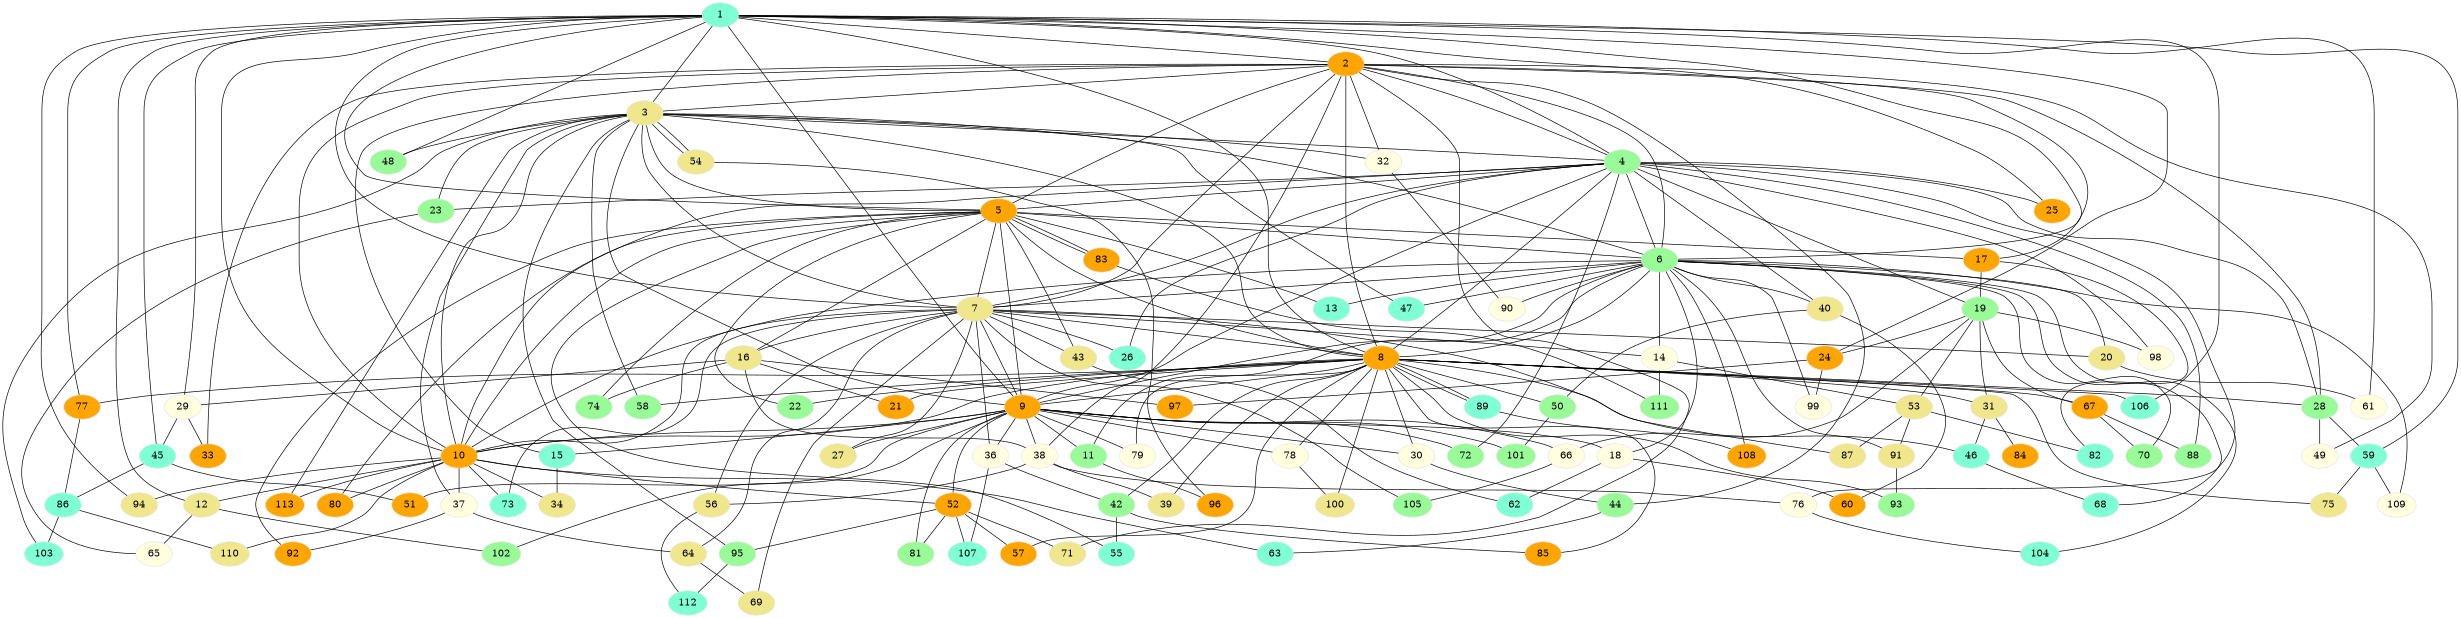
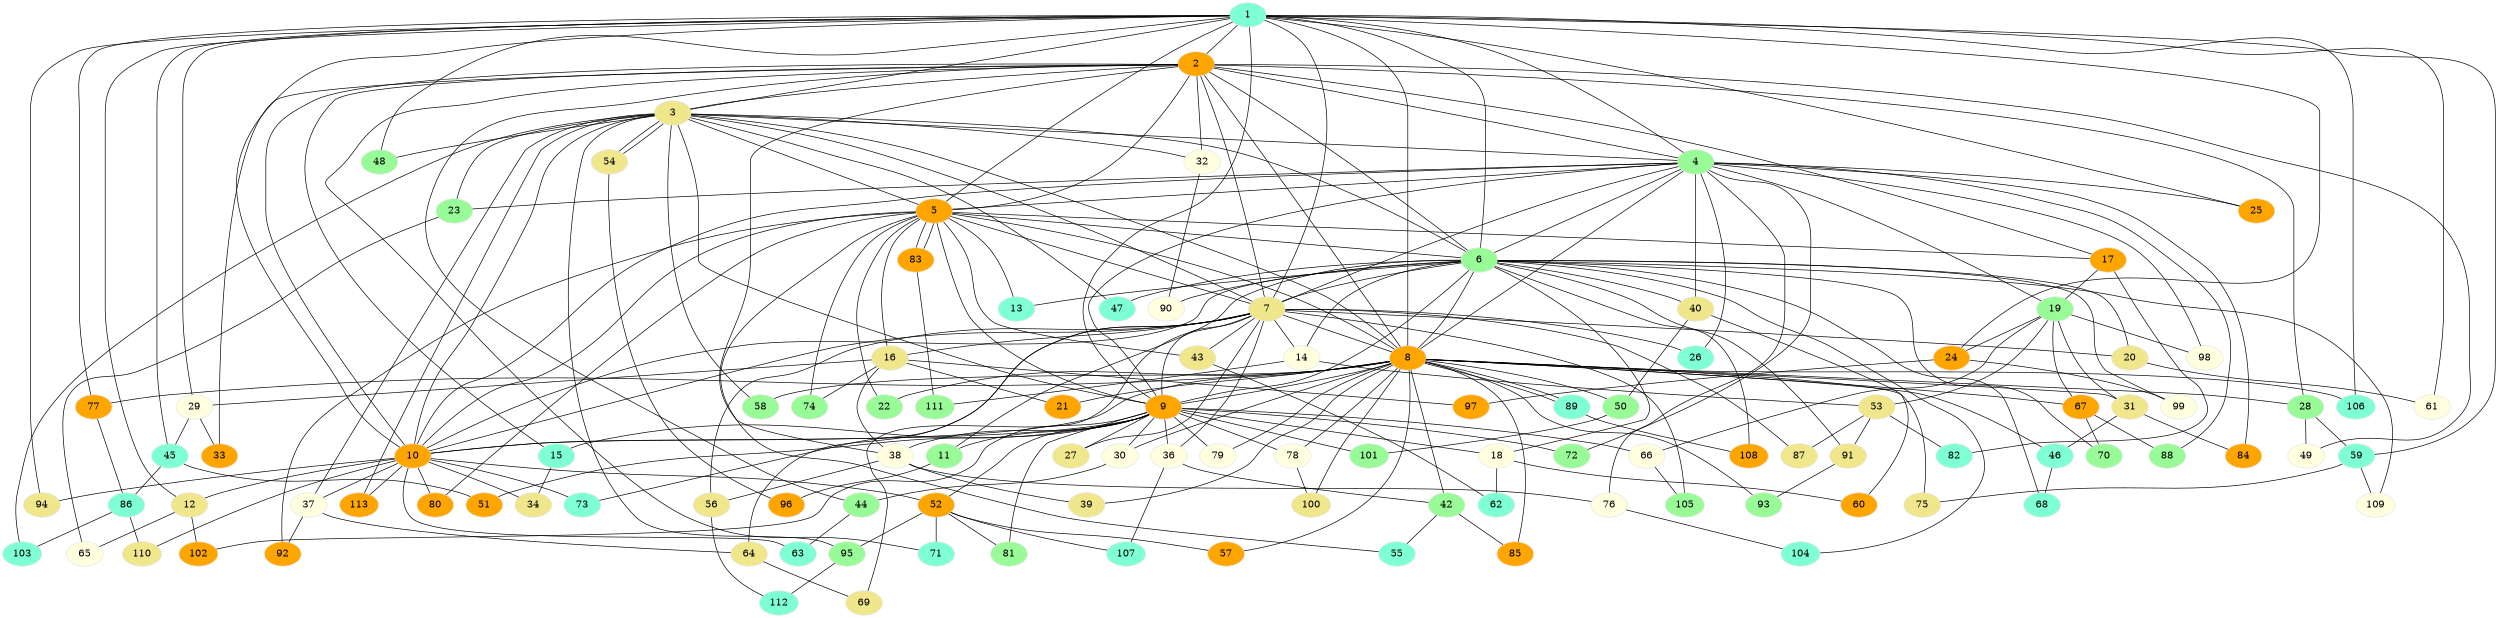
edge "4" -- "28": now "4" -- "84"
node "102": fillcolor palegreen -> orange
node "71": fillcolor khaki -> aquamarine
